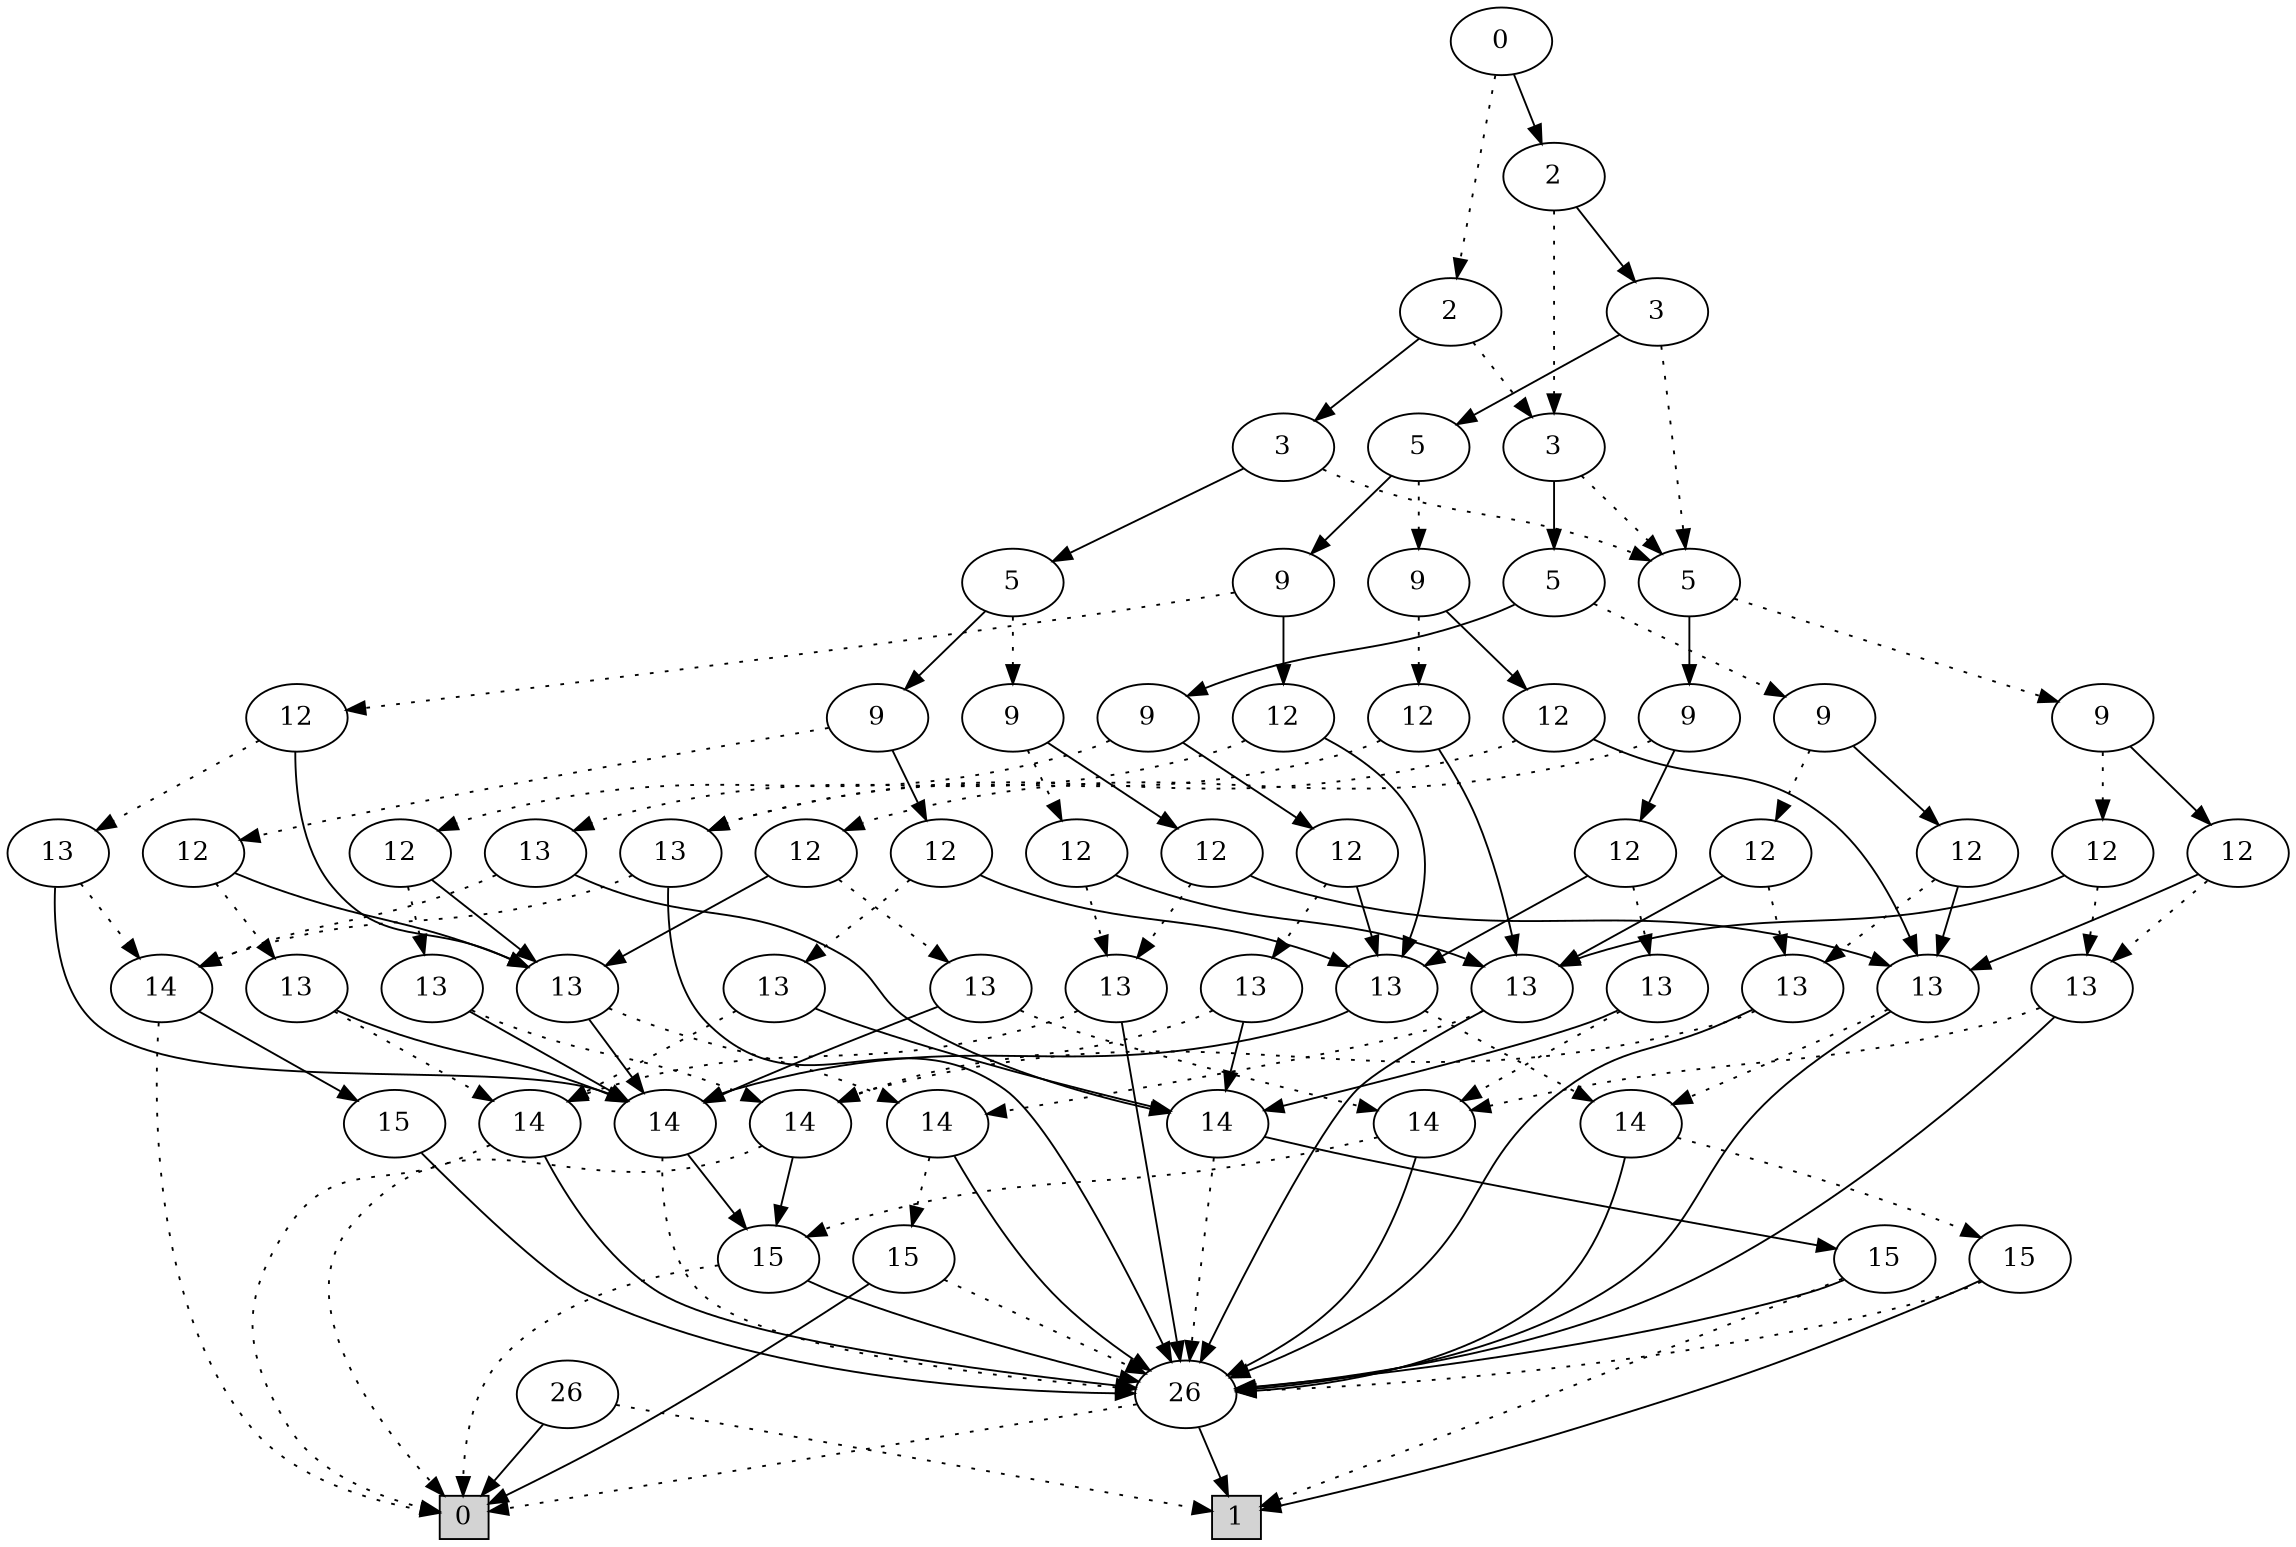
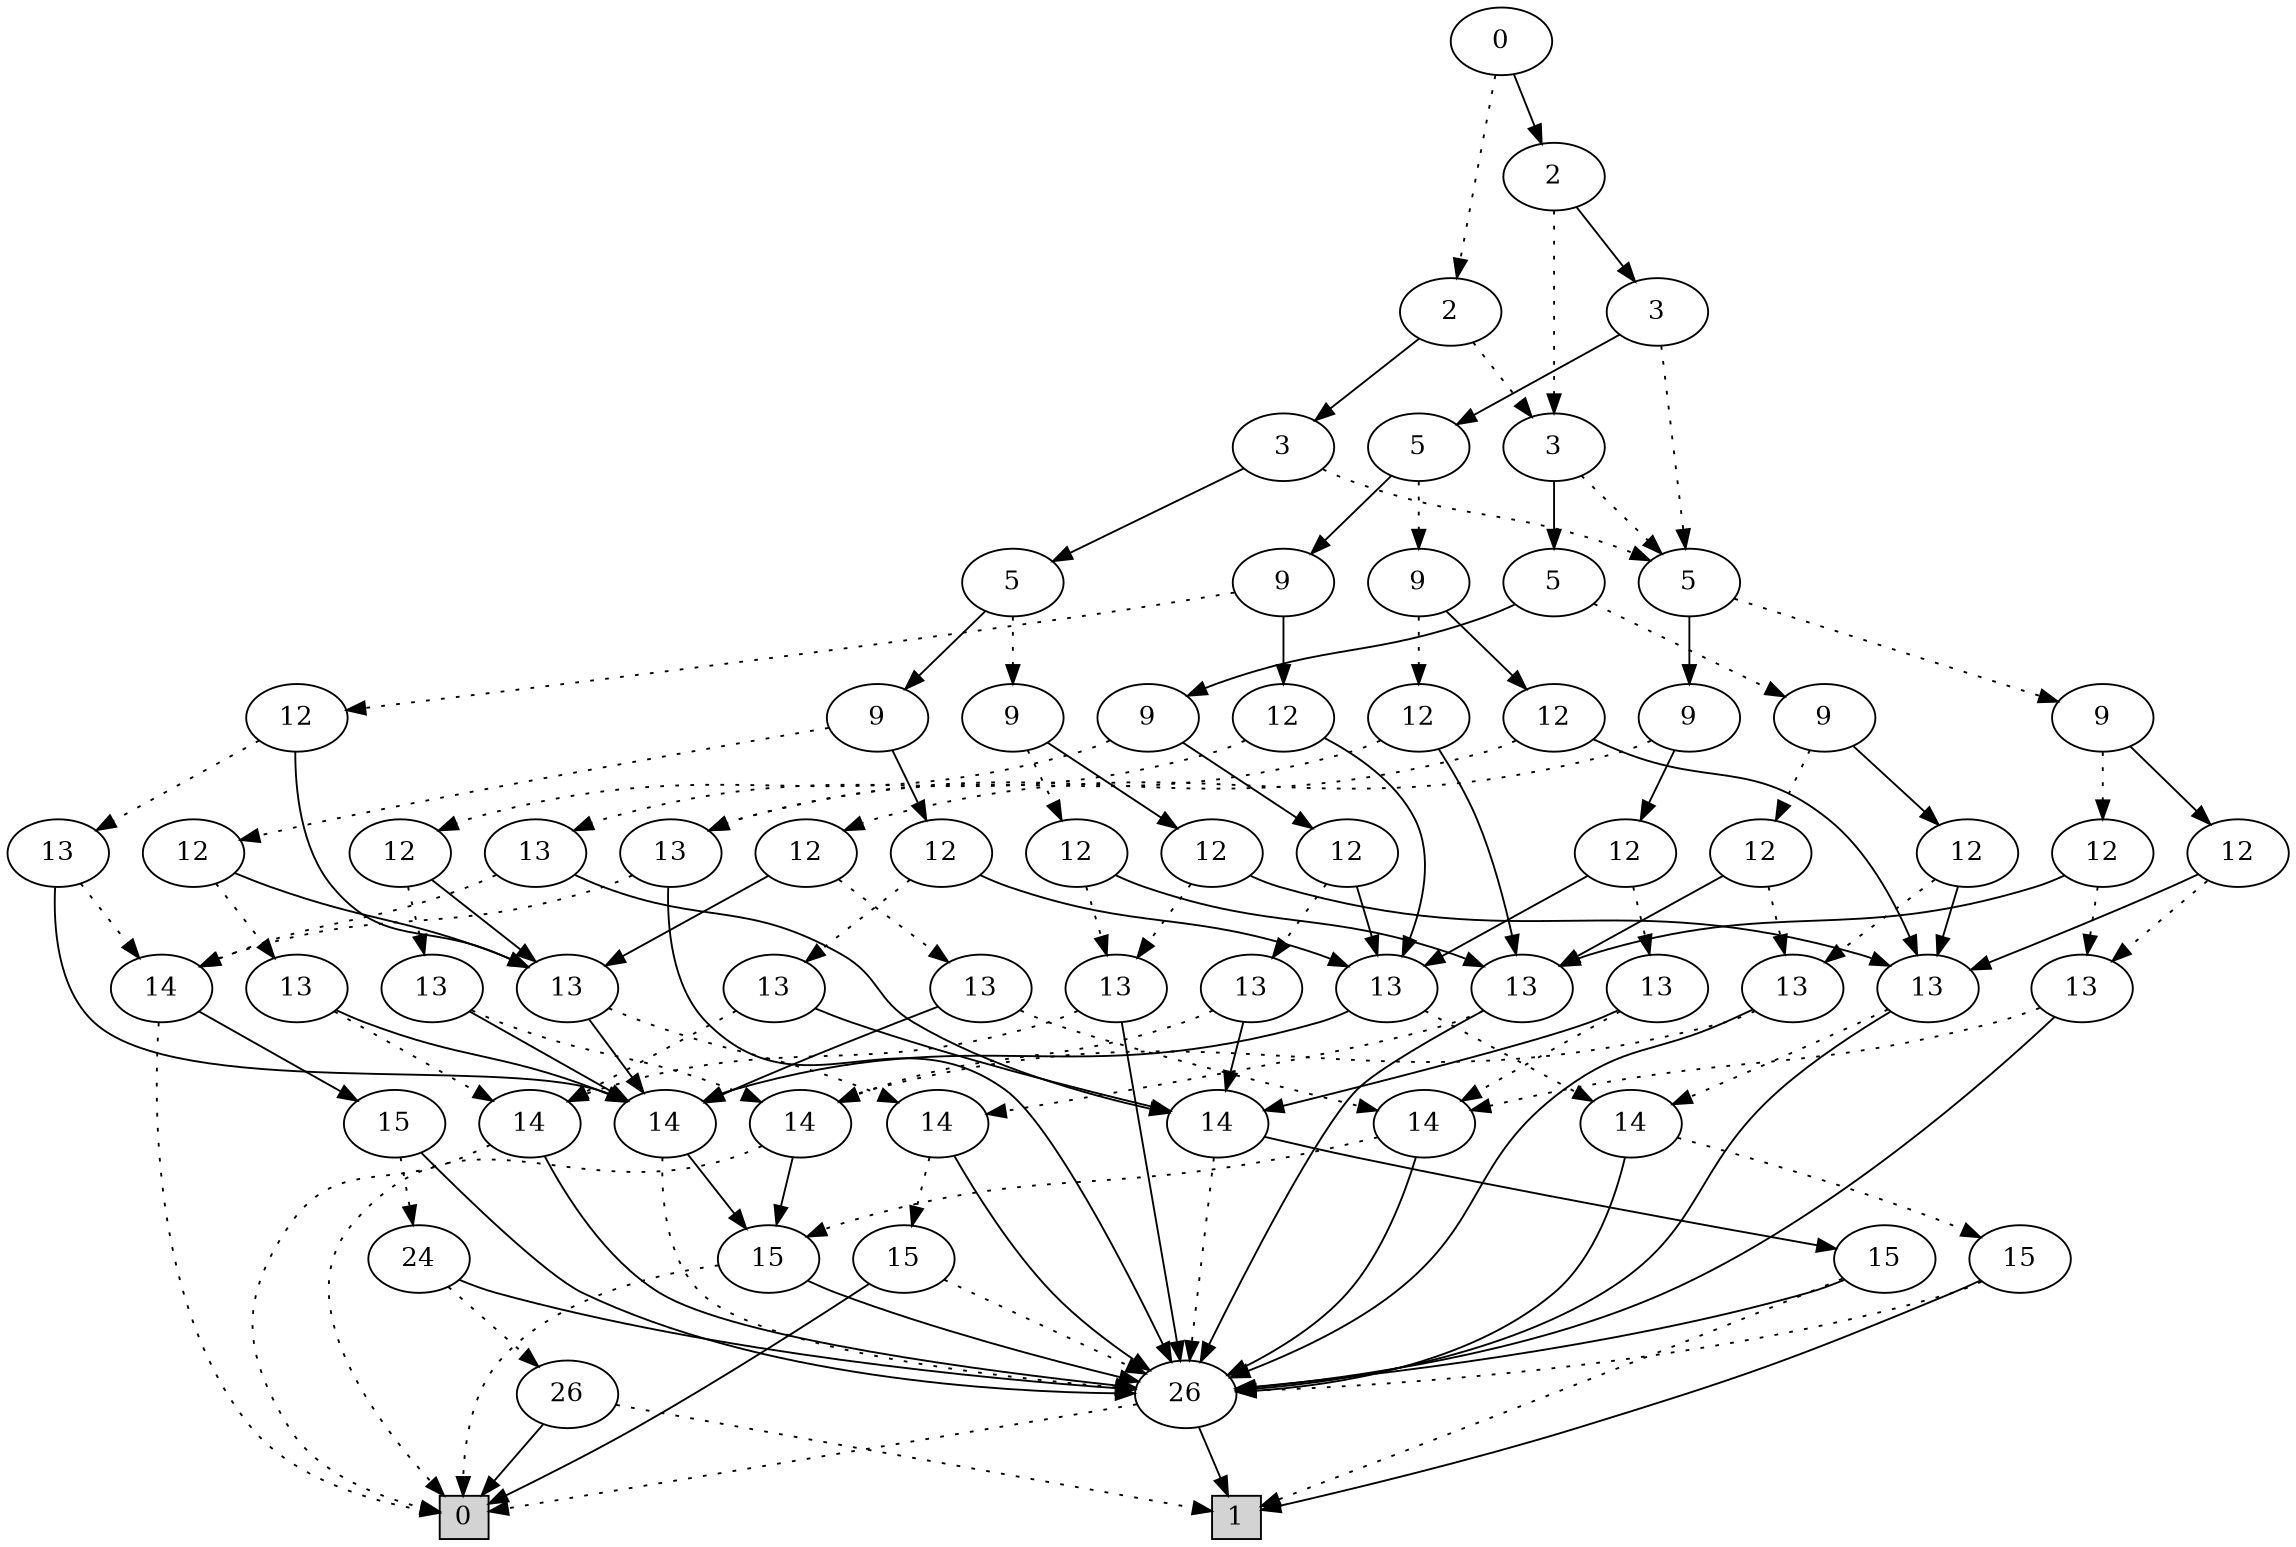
node "24": added
